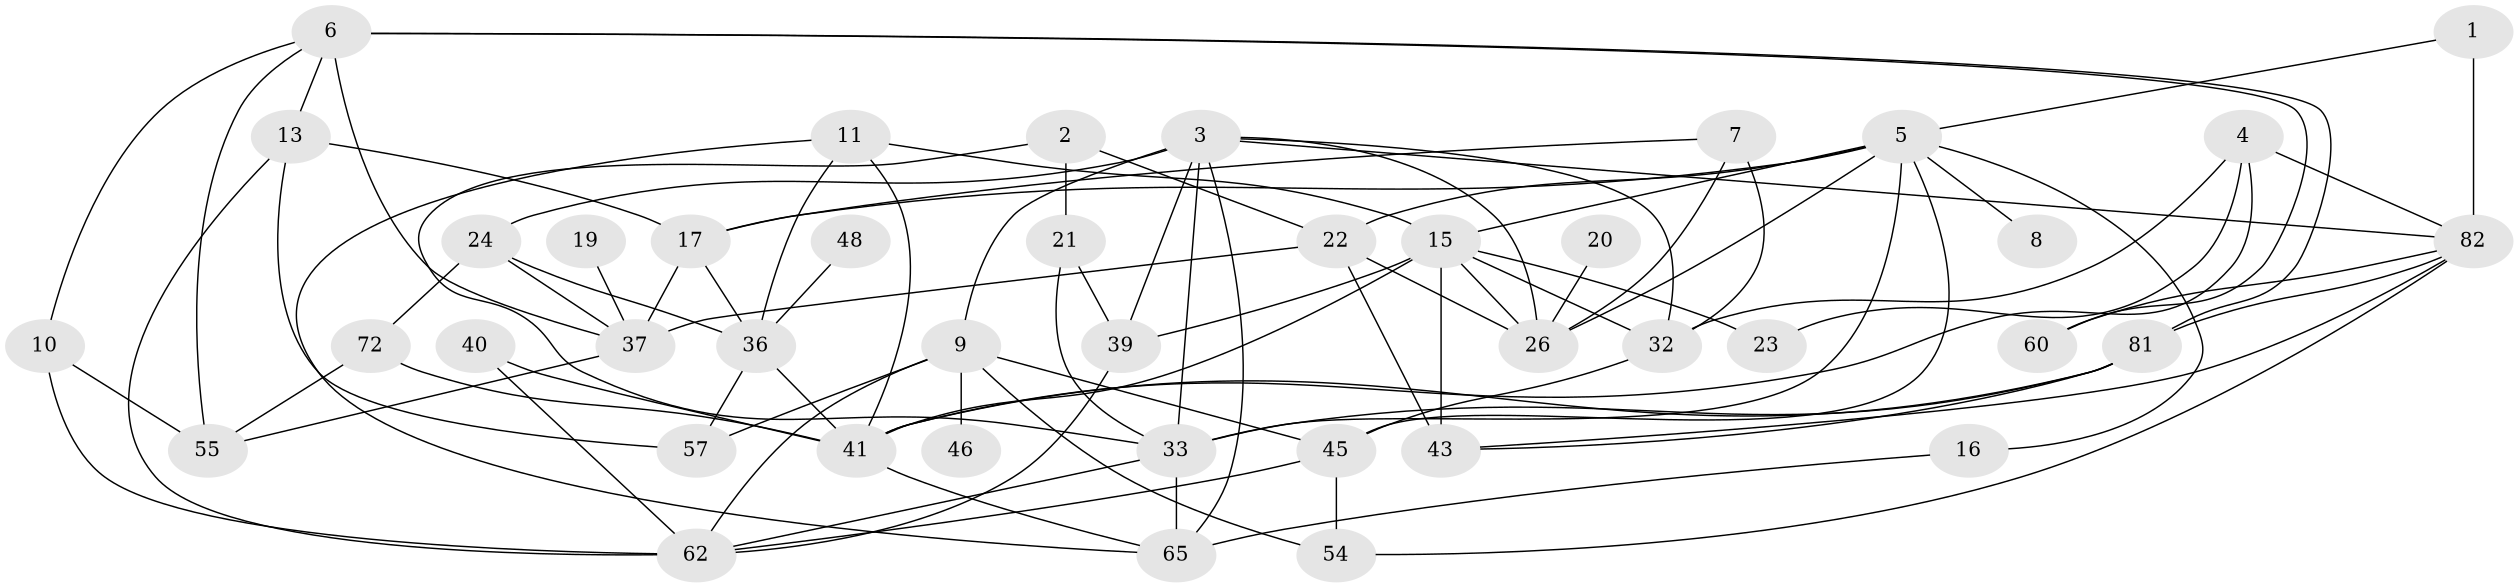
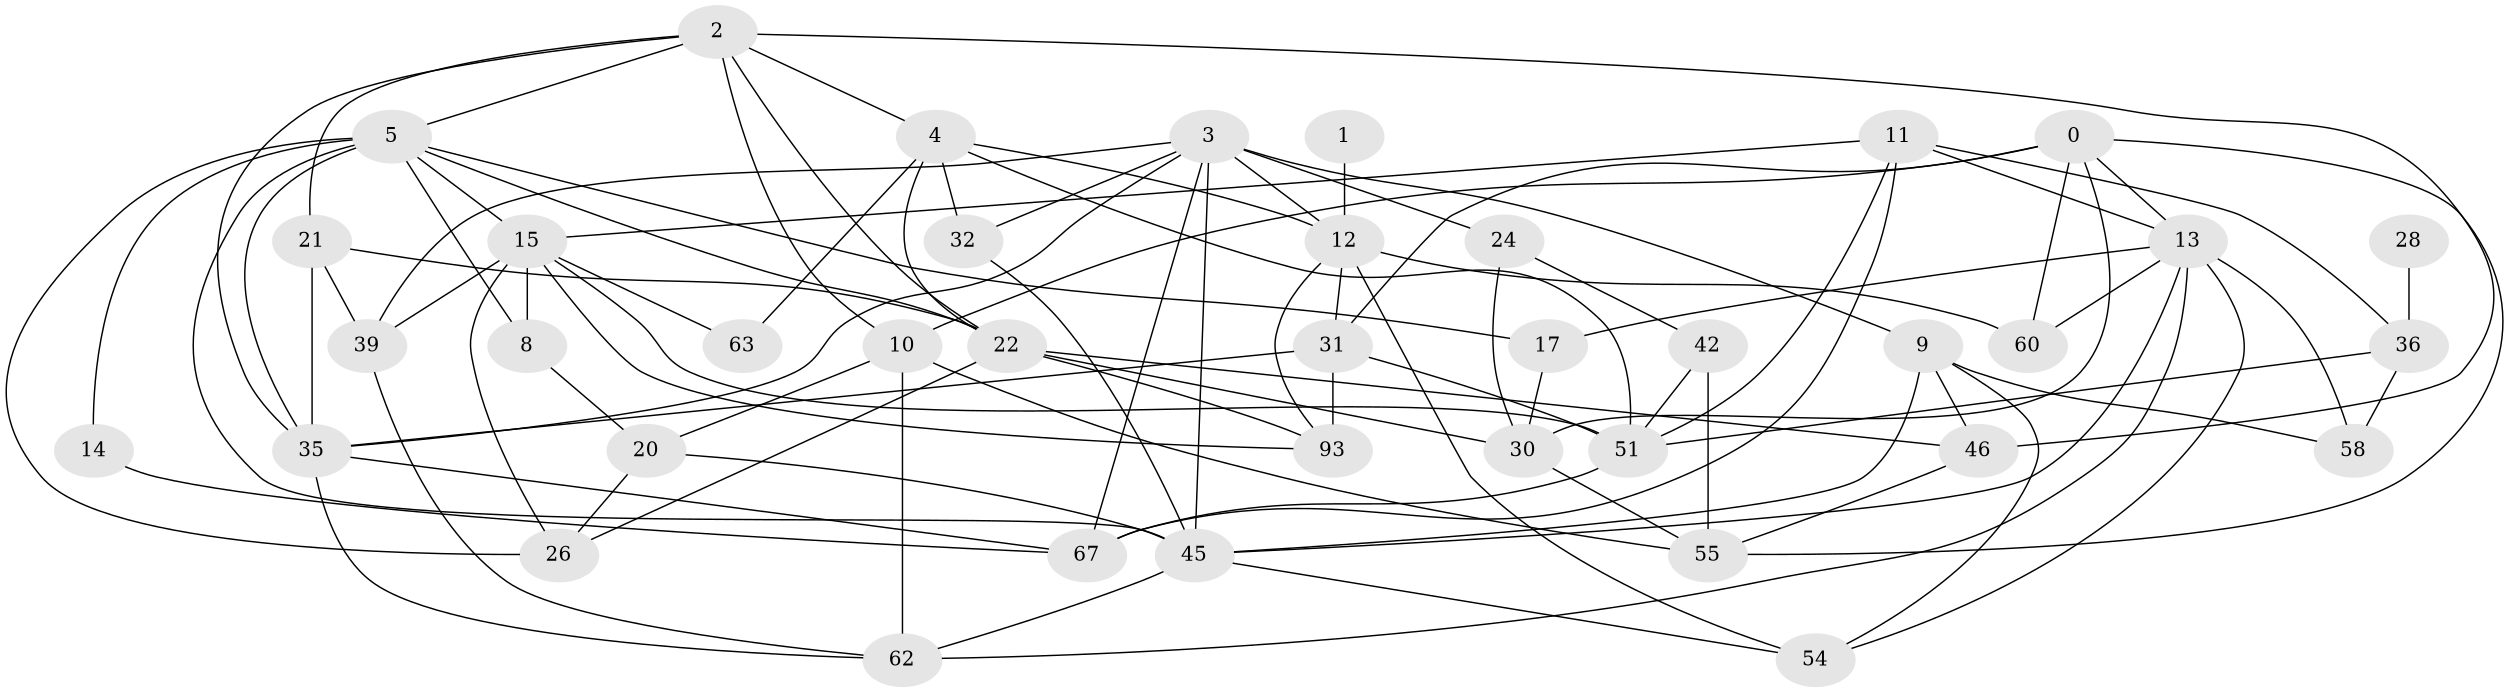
node "6": label "6" -> "0"
edge "2" -- "4": added
edge "2" -- "46": added
edge "1" -- "5": now "2" -- "5"
node "7": removed
edge "3" -- "26": now "3" -- "45"
edge "11" -- "13": added
edge "2" -- "10": added
node "19": removed
node "48": label "48" -> "28"
node "82": label "82" -> "12"
edge "4" -- "22": added
edge "21" -- "22": added
edge "13" -- "60": added
edge "17" -- "36": removed
edge "15" -- "32": now "15" -- "8"
edge "24" -- "36": removed
node "72": label "72" -> "42"
node "40": removed
node "37": label "37" -> "30"
node "23": label "23" -> "63"
node "81": label "81" -> "31"
edge "10" -- "20": added
edge "22" -- "46": added
edge "8" -- "20": added
edge "9" -- "62": removed
node "57": label "57" -> "58"
node "41": label "41" -> "51"
node "33": label "33" -> "35"
node "43": label "43" -> "93"
node "16": label "16" -> "14"
edge "20" -- "45": added
edge "46" -- "55": added
edge "13" -- "54": added
edge "13" -- "45": added
node "65": label "65" -> "67"
